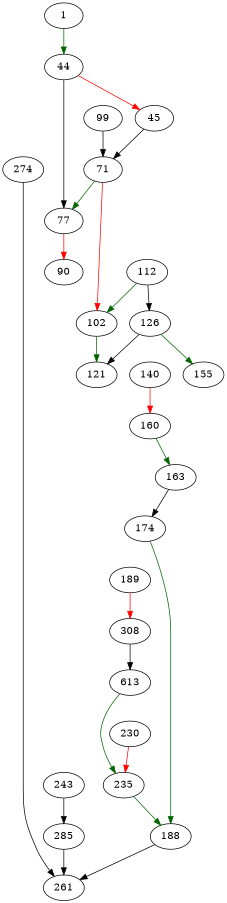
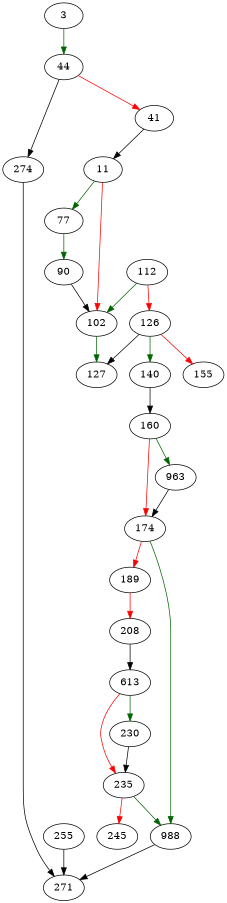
node "1": label "1" -> "3"
node "99": removed
node "45": label "45" -> "41"
edge "44" -> "77": now "44" -> "274"
node "71": label "71" -> "11"
edge "77" -> "90": color red -> darkgreen
edge "112" -> "126": color black -> red
edge "90" -> "102": added
edge "126" -> "140": added
edge "126" -> "155": color darkgreen -> red
node "121": label "121" -> "127"
edge "140" -> "160": color red -> black
edge "160" -> "174": added
node "163": label "163" -> "963"
edge "174" -> "189": added
node "308": label "308" -> "208"
edge "613" -> "230": added
edge "613" -> "235": color darkgreen -> red
edge "230" -> "235": color red -> black
node "243": removed
node "285": label "285" -> "255"
node "245": added
node "188": label "188" -> "988"
node "261": label "261" -> "271"
